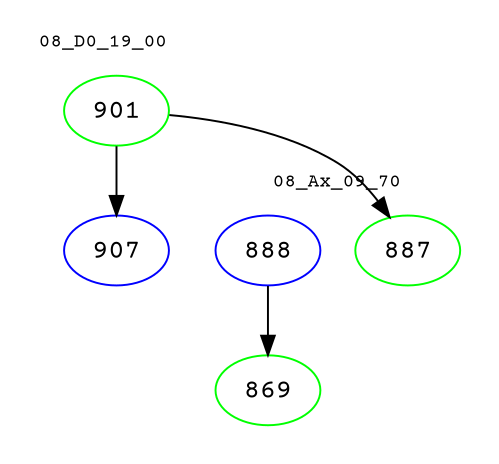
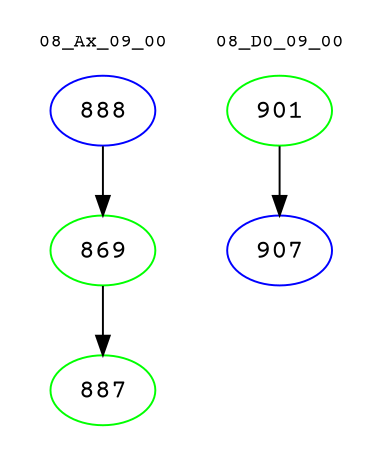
cluster "08_D0_19_00": label "08_D0_19_00" -> "08_D0_09_00"
edge "901" -> "887": now "869" -> "887"
cluster "08_Ax_09_70": label "08_Ax_09_70" -> "08_Ax_09_00"
